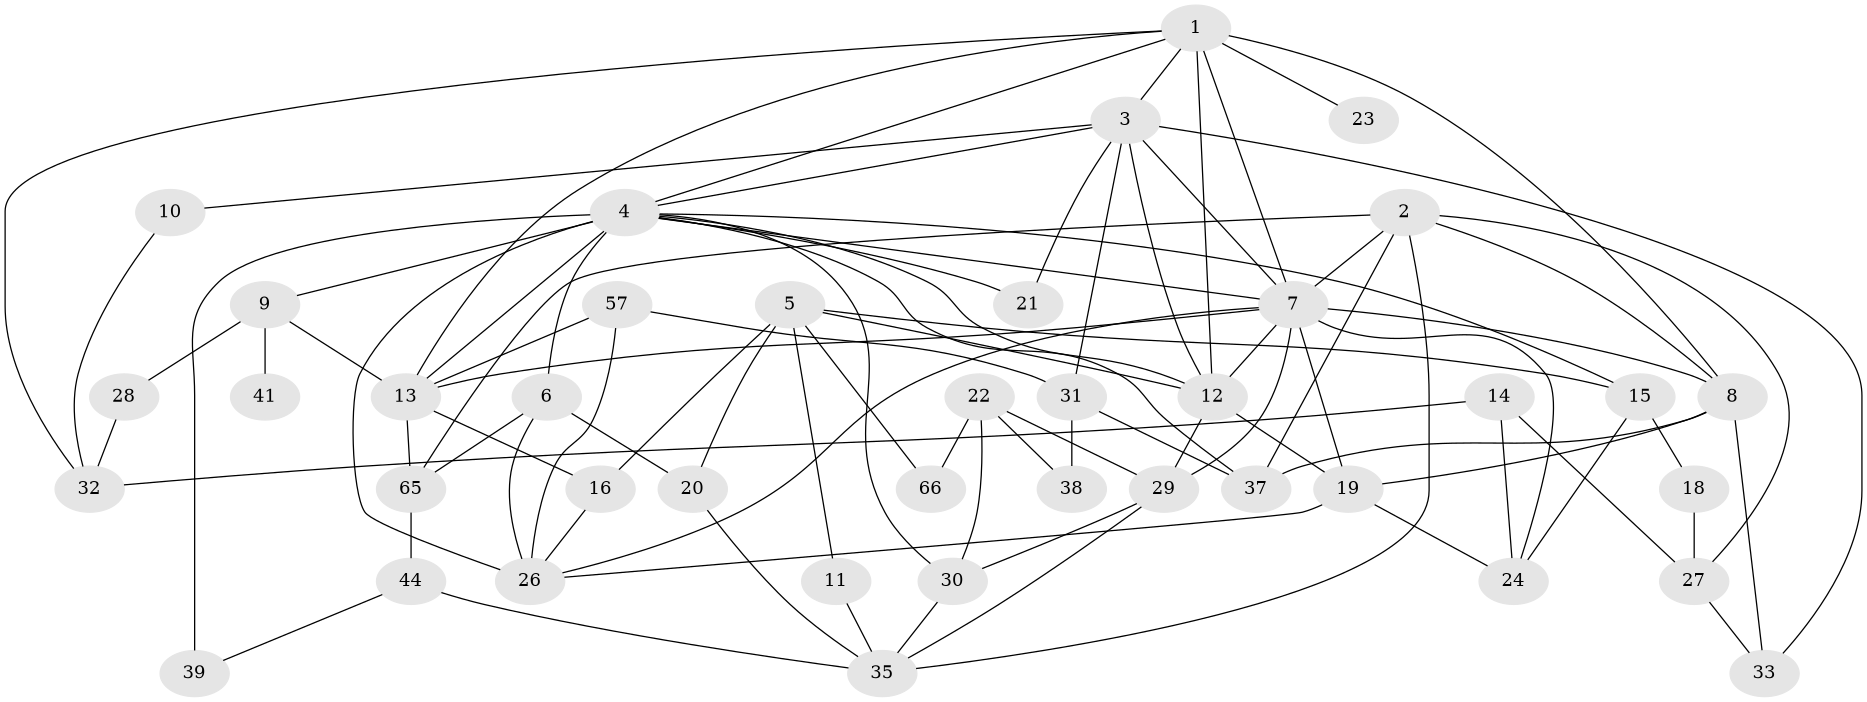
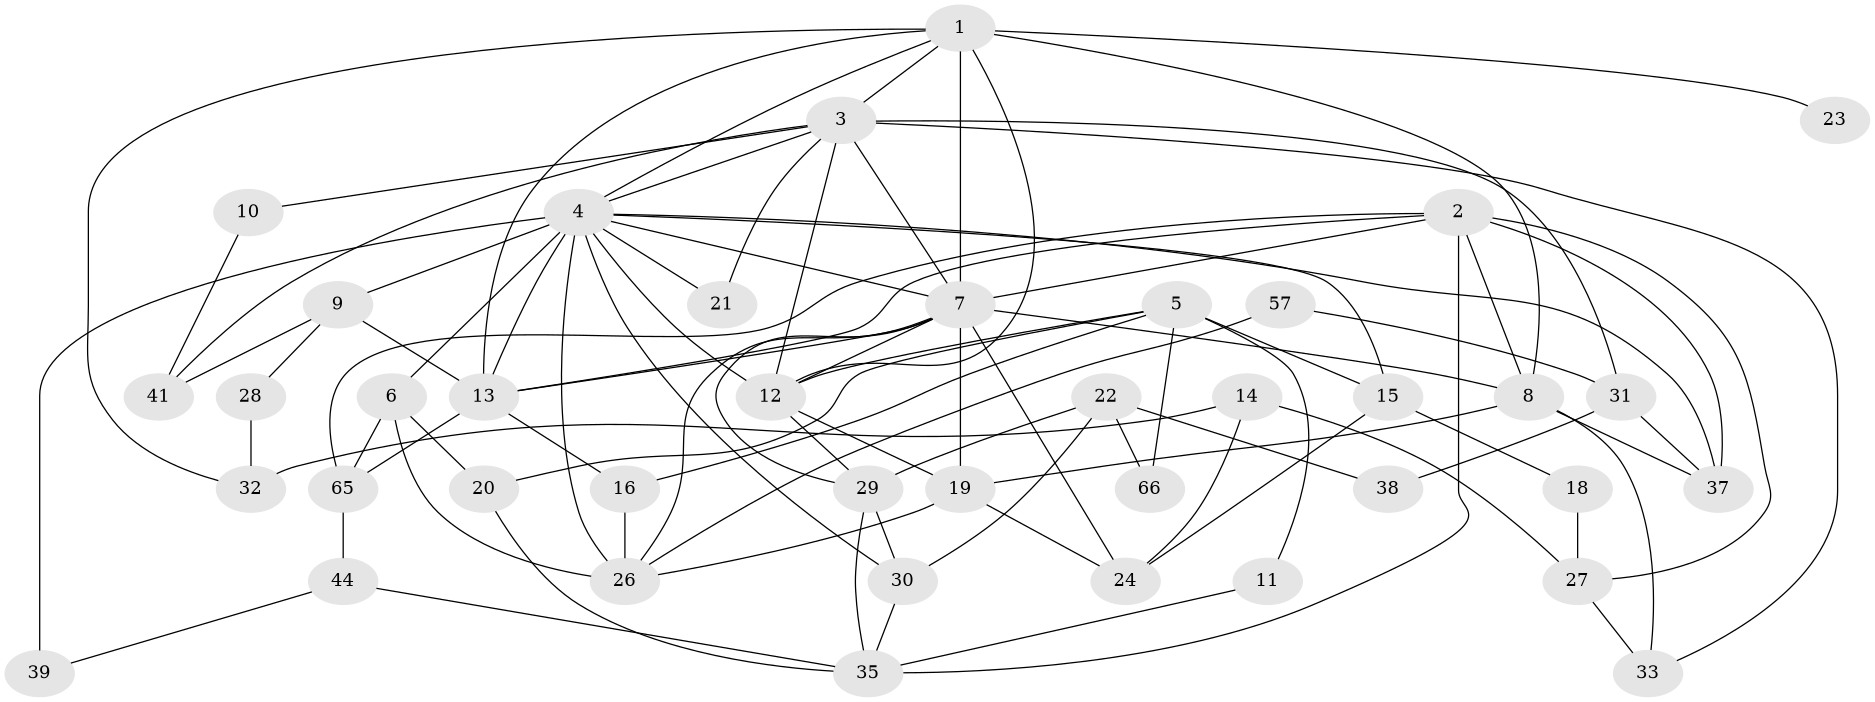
edge "3" -- "41": added
edge "10" -- "32": now "10" -- "41"
edge "57" -- "13": now "2" -- "13"
